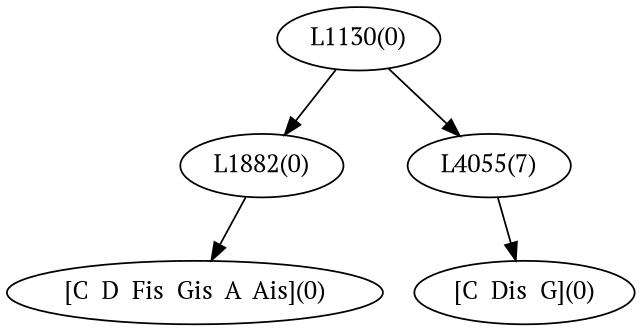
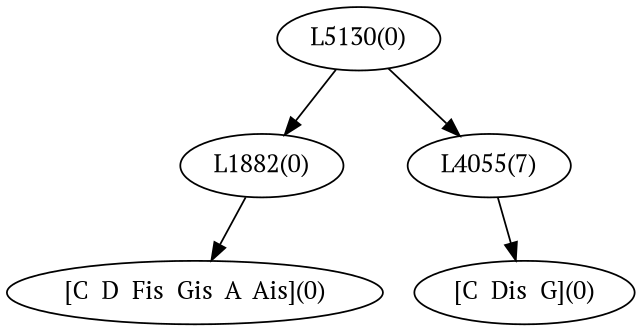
node "L1130(0)": label "L1130(0)" -> "L5130(0)"
